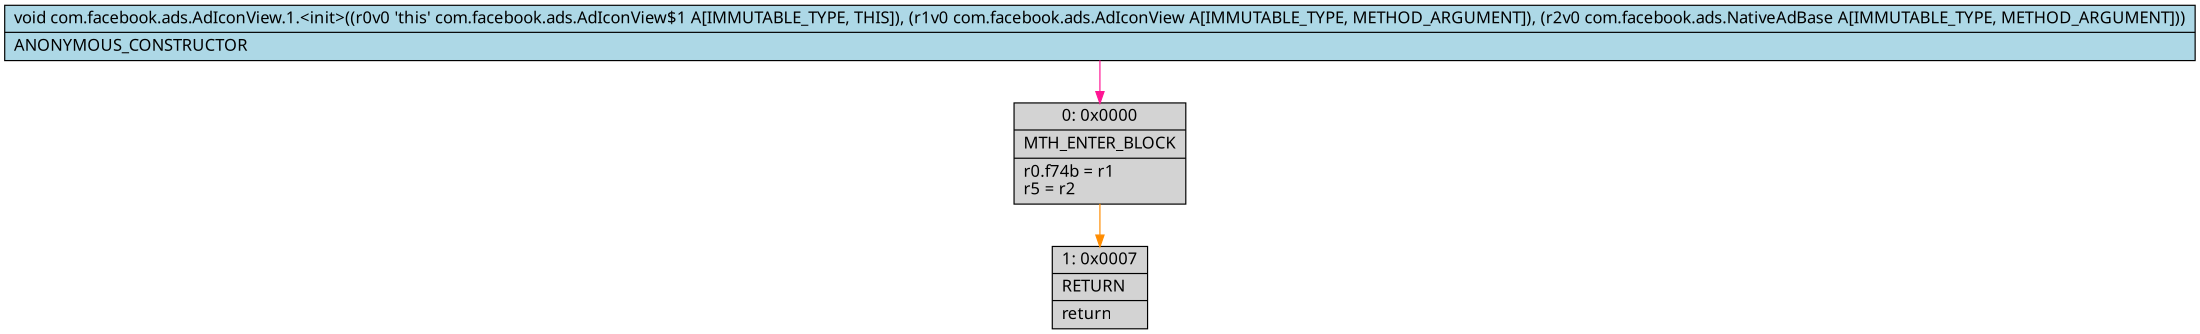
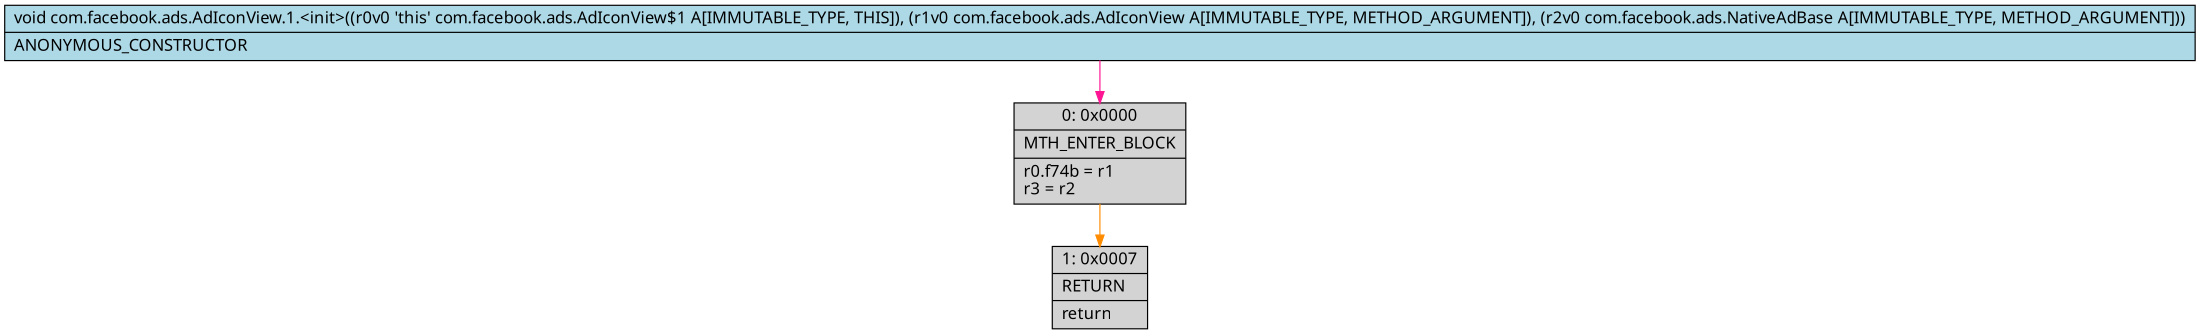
node "0: 0x0000": text "r5 = r2" -> "r3 = r2"
